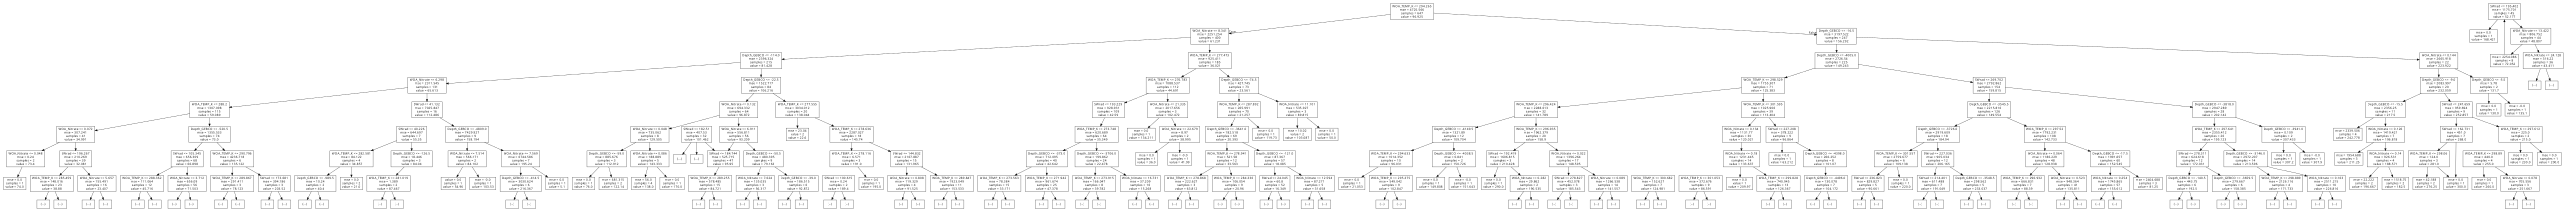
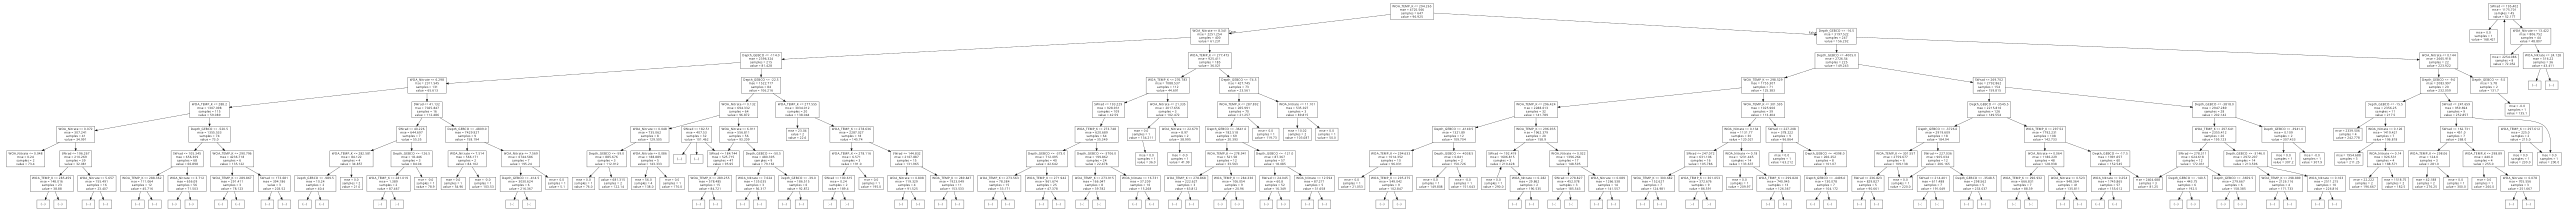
node "mse = 0.0 samples = 1 value = 130.0": removed
edge "SWrad <= 41.132 mse = 7025.847 samples = 16 value = 112.486" -> "SWrad <= 40.226 mse = 644.697 samples = 7 value = 55.35": added
edge "SWrad <= 247.659 mse = 959.694 samples = 9 value = 252.857" -> "WOA_TEMP_K <= 297.612 mse = 225.0 samples = 2 value = 215.0": now "SWrad <= 247.659 mse = 959.694 samples = 9 value = 252.857" -> "mse = 0.0 samples = 1 value = 200.0"
node "mse = 10.02 value = 2 value = 103.087": label "mse = 10.02 value = 2 value = 103.087" -> "mse = 10.02 samples = 2 value = 103.087"
edge "WOA_Nitrate <= 22.679 mse = 8.97 samples = 2 value = 38.995" -> "mse = 0.0 samples = 1 value = 36.0": now "mse = 0.0 samples = 1 value = 134.211" -> "mse = 0.0 samples = 1 value = 36.0"
node "SWrad <= 247.072 mse = 631.106 samples = 16 value = 105.786": added
edge "SWrad <= 162.731 mse = 451.0 samples = 7 value = 268.0" -> "mse = 0.0 samples = 1 value = 300.0": now "SWrad <= 162.731 mse = 451.0 samples = 7 value = 268.0" -> "WOA_TEMP_K <= 298.89 mse = 440.0 samples = 4 value = 255.0"
edge "WOA_TEMP_K <= 278.116 mse = 6.571 samples = 3 value = 191.0" -> "SWrad <= 100.615 mse = 0.24 samples = 2 value = 189.4": added
edge "SWrad <= 227.036 mse = 905.034 samples = 12 value = 206.165" -> "SWrad <= 214.401 mse = 611.488 samples = 7 value = 191.049": now "SWrad <= 227.036 mse = 905.034 samples = 12 value = 206.165" -> "mse = 0.0 samples = 1 value = 220.0"
edge "SWrad <= 278.311 mse = 624.618 samples = 12 value = 172.031" -> "Depth_GEBCO <= -140.5 mse = 443.75 samples = 6 value = 192.5": now "SWrad <= 278.311 mse = 624.618 samples = 12 value = 172.031" -> "mse = 2404.688 samples = 3 value = 81.25"
edge "SWrad <= 192.419 mse = 1606.815 samples = 3 value = 210.428" -> "mse = 0.0 samples = 1 value = 290.0": reversed
node "mse = 0.0 samples = 1 value = 74.0": removed
node "SWrad <= 173.681 mse = 394.186 samples = 3 value = 203.52": label "SWrad <= 173.681 mse = 394.186 samples = 3 value = 203.52" -> "SWrad <= 173.681 mse = 394.186 value = 3 value = 203.52"
node "mse = -0.0 samples = 1 value = 78.9": added
node "value = 0.0 samples = 1 value = 54.96": label "value = 0.0 samples = 1 value = 54.96" -> "mse = 0.0 samples = 1 value = 54.96"
node "mse = 681.315 samples = 2 value = 122.14": label "mse = 681.315 samples = 2 value = 122.14" -> "value = 681.315 samples = 2 value = 122.14"
node "mse = 0.0 value = 1 value = 209.97": label "mse = 0.0 value = 1 value = 209.97" -> "mse = 0.0 samples = 1 value = 209.97"
